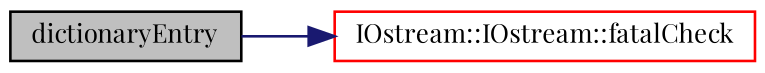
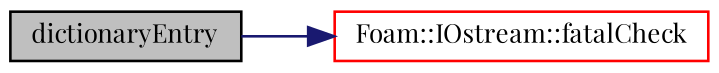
node "IOstream::IOstream::fatalCheck": label "IOstream::IOstream::fatalCheck" -> "Foam::IOstream::fatalCheck"
